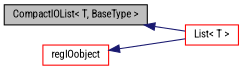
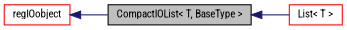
edge "List< T >" -> "regIOobject": now "CompactIOList< T, BaseType >" -> "regIOobject"
